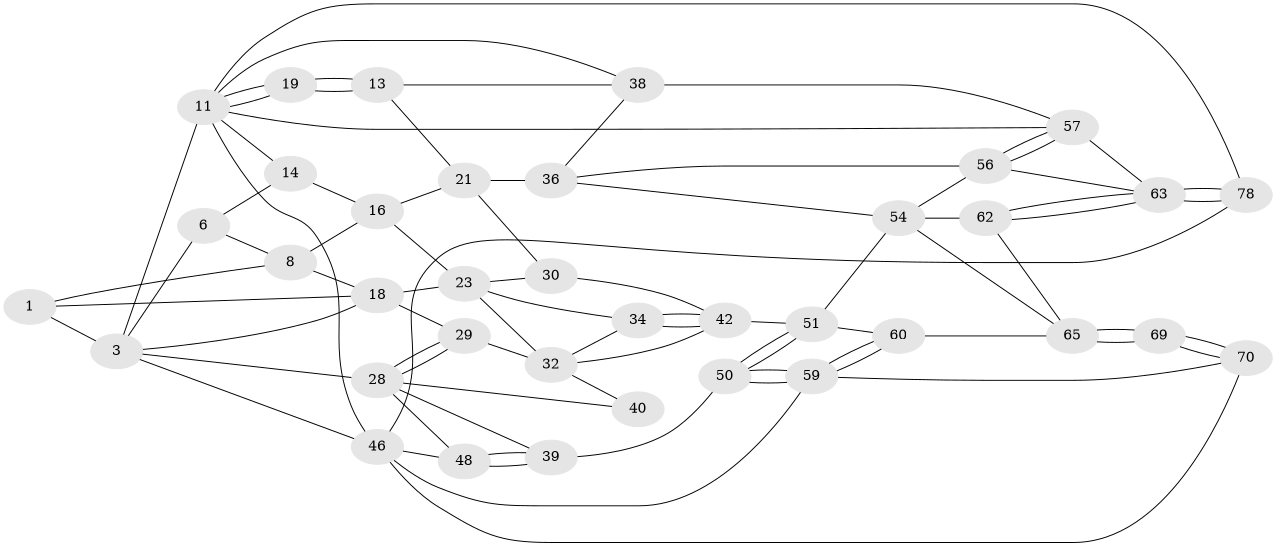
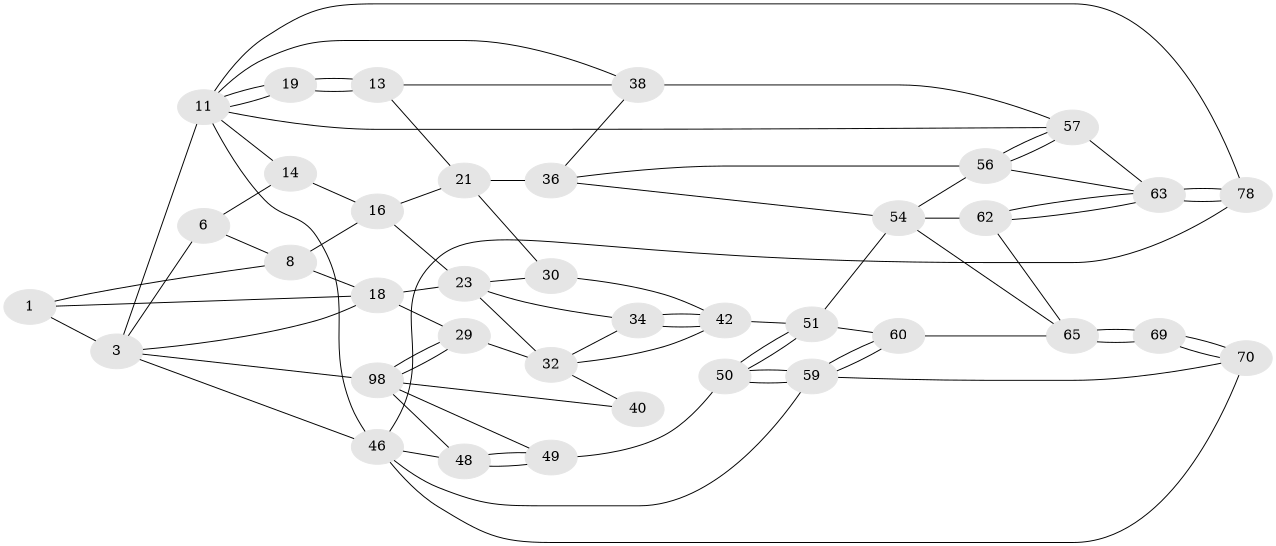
node "28": label "28" -> "98"
node "39": label "39" -> "49"
